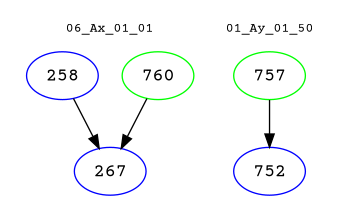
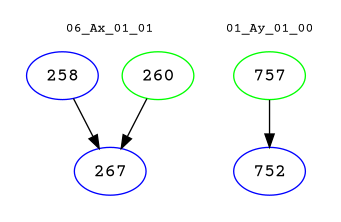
cluster "01_Ay_01_50": label "01_Ay_01_50" -> "01_Ay_01_00"
node "760": label "760" -> "260"
